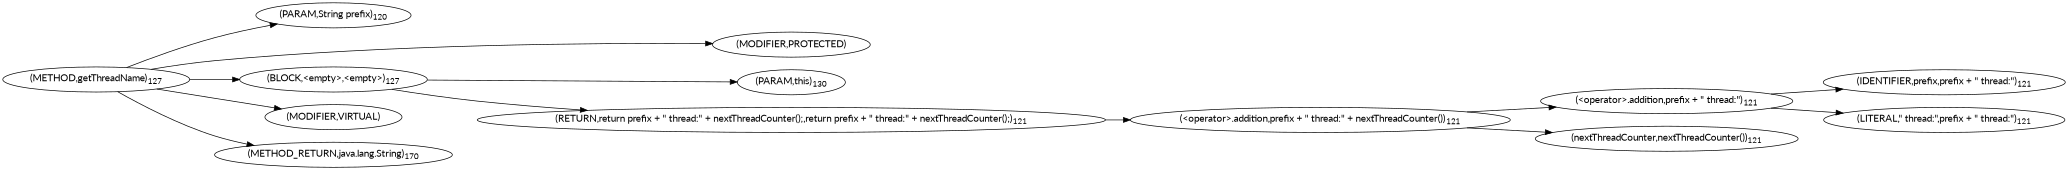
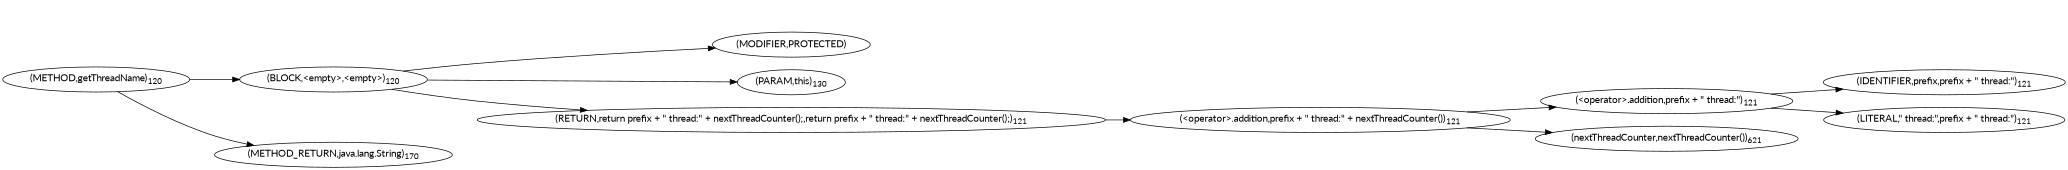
node "(PARAM,String prefix)": removed
edge "(METHOD,getThreadName)" -> "(MODIFIER,PROTECTED)": now "(BLOCK,<empty>,<empty>)" -> "(MODIFIER,PROTECTED)"
node "(METHOD,getThreadName)": text "127" -> "120"
node "(BLOCK,<empty>,<empty>)": text "127" -> "120"
node "(MODIFIER,VIRTUAL)": removed
node "(nextThreadCounter,nextThreadCounter())": text "121" -> "621"
